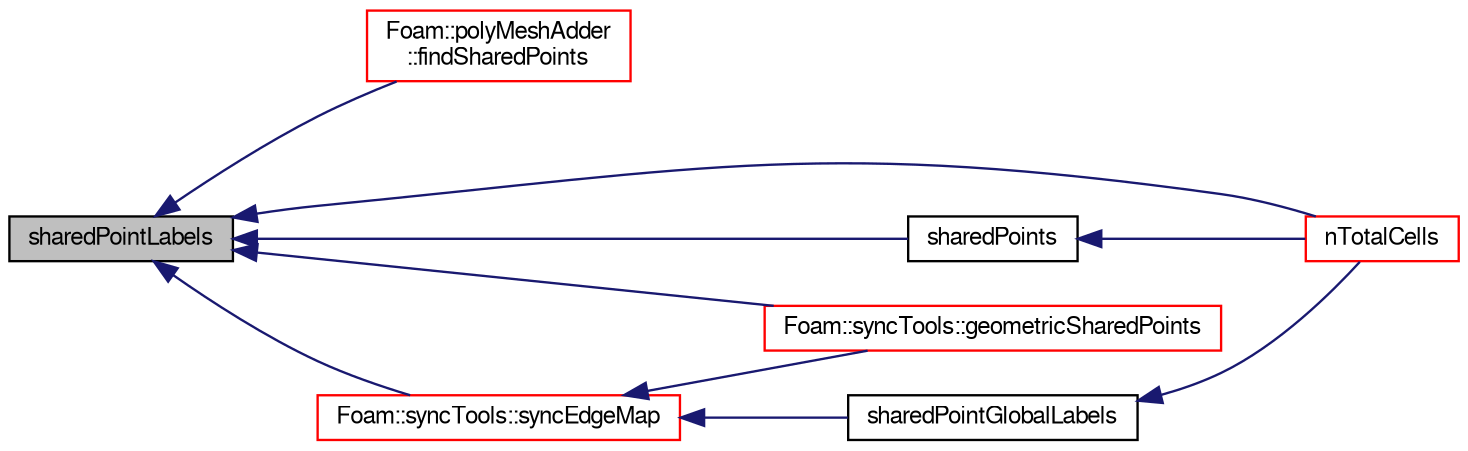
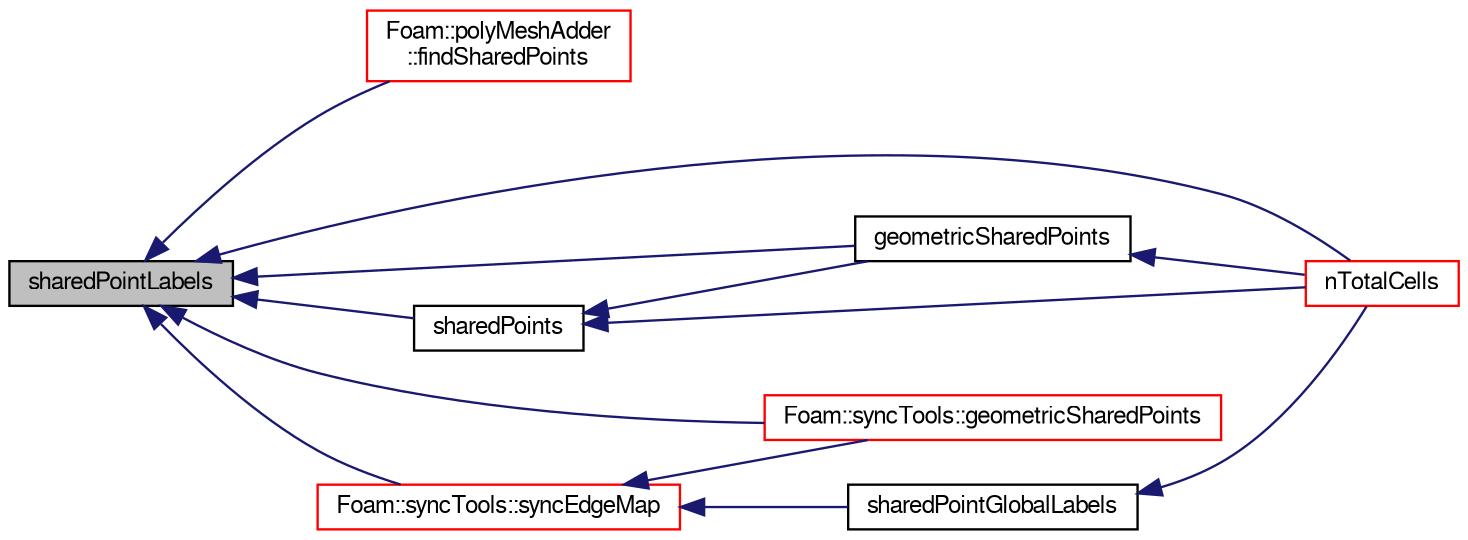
node "geometricSharedPoints": added
